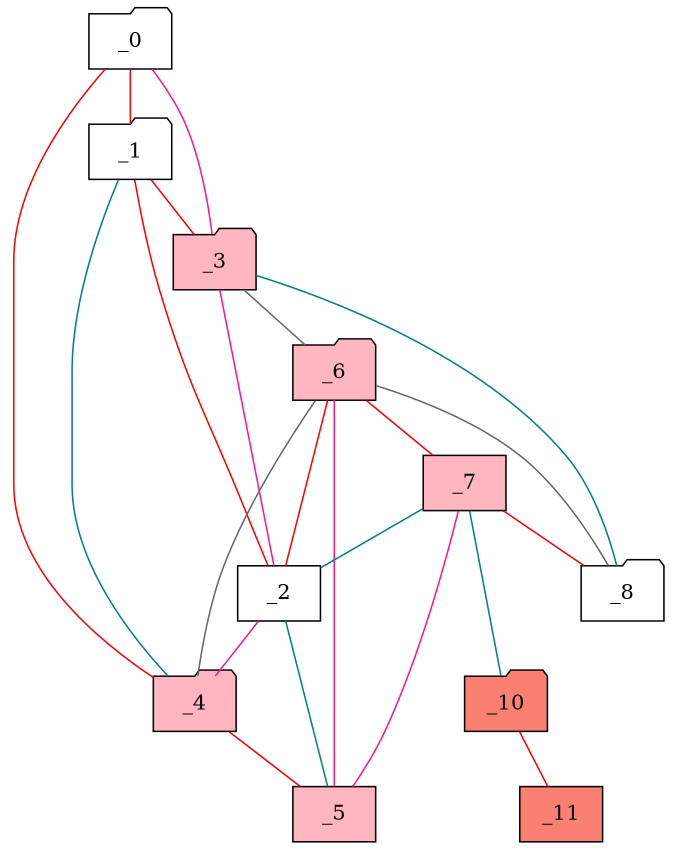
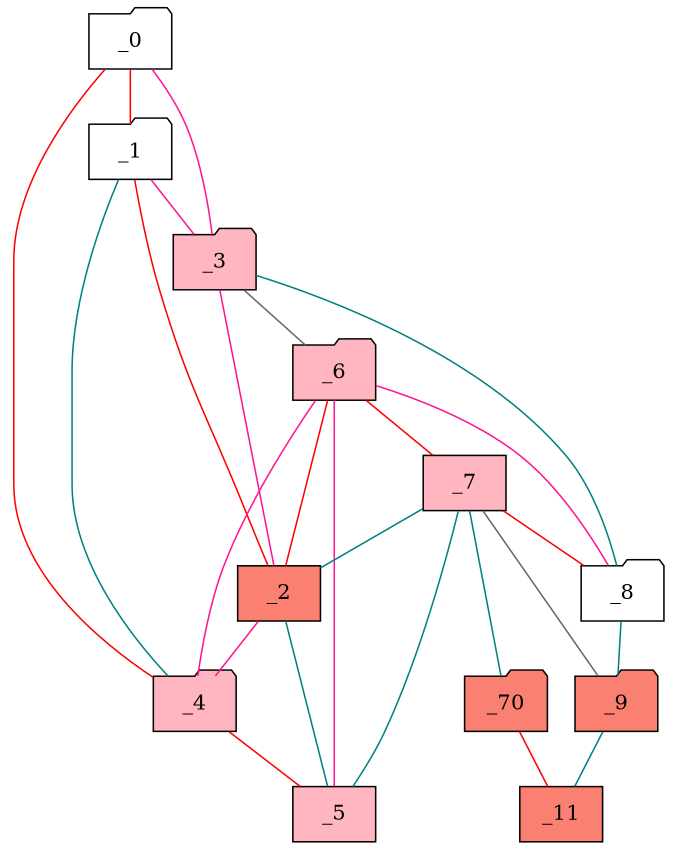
edge "_1" -- "_3": color red -> deeppink
edge "_6" -- "_8": color gray40 -> deeppink
edge "_6" -- "_4": color gray40 -> deeppink
node "_2": fillcolor white -> salmon
edge "_7" -- "_5": color deeppink -> teal
node "_10": label "_10" -> "_70"
node "_9": added
